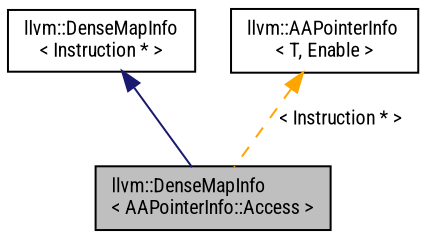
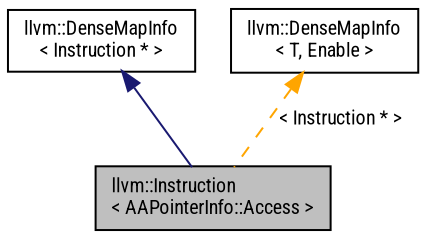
node "llvm::AAPointerInfo < T, Enable >": label "llvm::AAPointerInfo < T, Enable >" -> "llvm::DenseMapInfo < T, Enable >"
node "llvm::DenseMapInfo < AAPointerInfo::Access >": label "llvm::DenseMapInfo < AAPointerInfo::Access >" -> "llvm::Instruction < AAPointerInfo::Access >"
